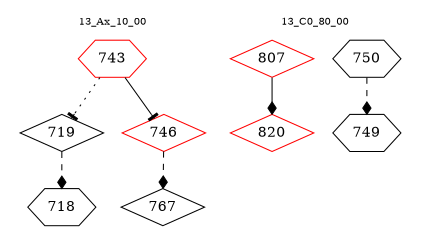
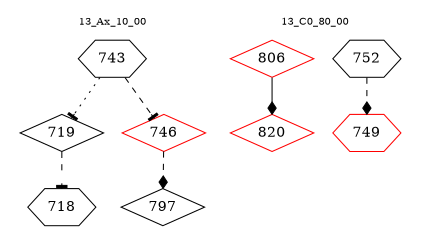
node "743": color red -> black
node "807": label "807" -> "806"
node "750": label "750" -> "752"
edge "743" -> "746": style solid -> dashed
node "749": color black -> red
edge "719" -> "718": arrowhead diamond -> tee
node "767": label "767" -> "797"
